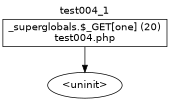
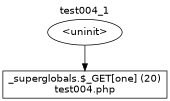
edge "_superglobals.$_GET[one] (20) test004.php" -> "<uninit>": reversed
